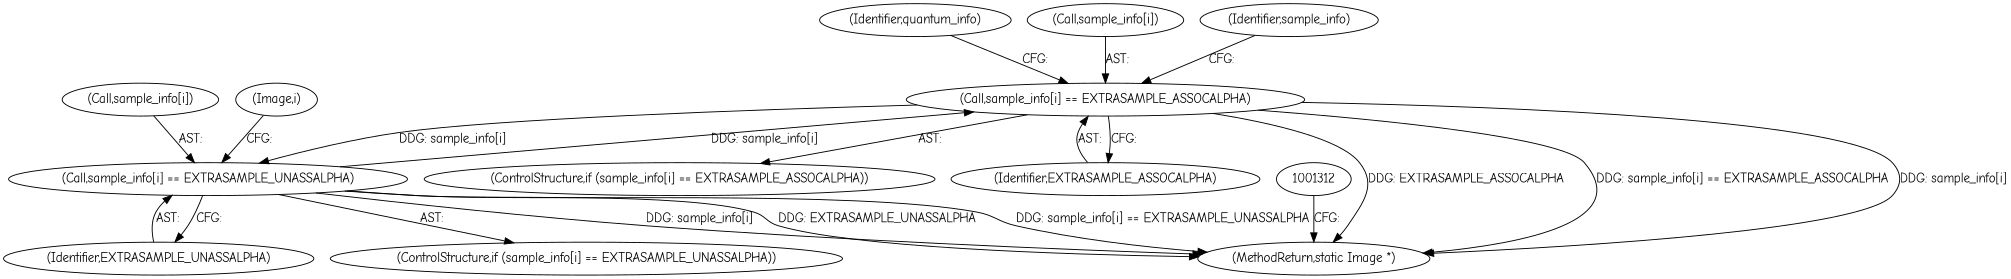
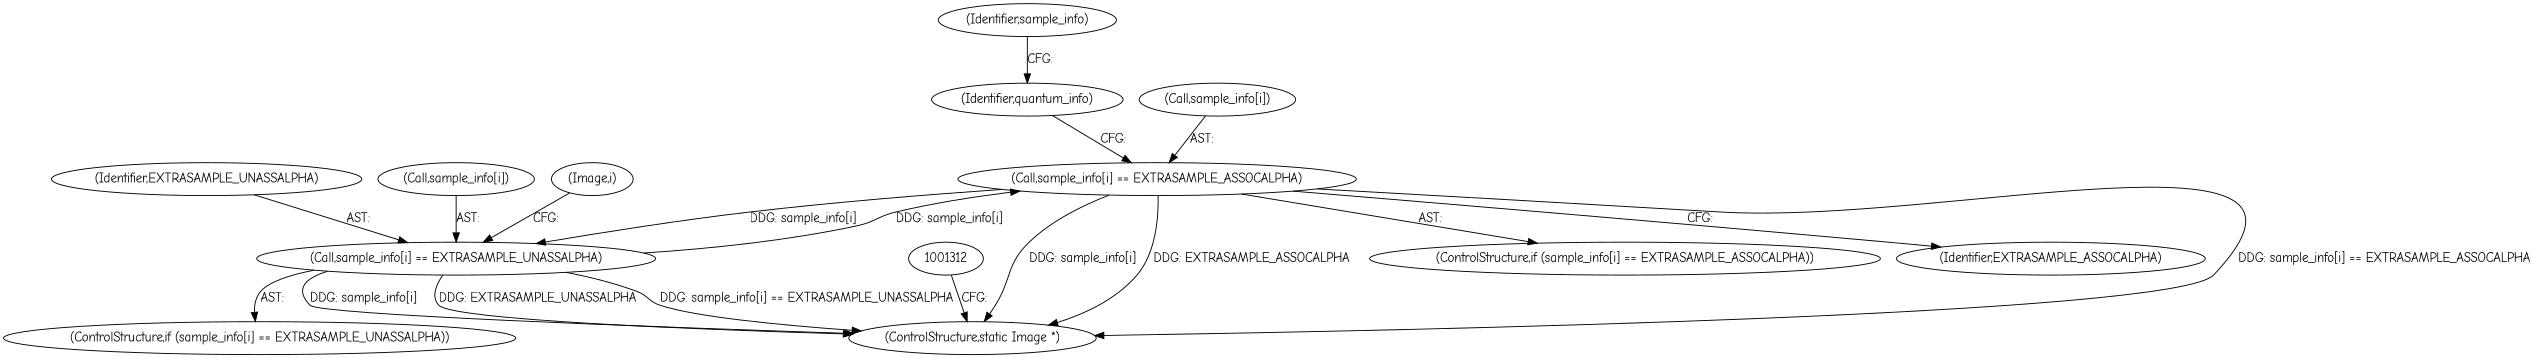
edge "(Identifier,sample_info)" -> "(Call,sample_info[i] == EXTRASAMPLE_ASSOCALPHA)": now "(Identifier,sample_info)" -> "(Identifier,quantum_info)"
edge "(Identifier,EXTRASAMPLE_ASSOCALPHA)" -> "(Call,sample_info[i] == EXTRASAMPLE_ASSOCALPHA)": removed, label "AST:"
edge "(Call,sample_info[i] == EXTRASAMPLE_UNASSALPHA)" -> "(Identifier,EXTRASAMPLE_UNASSALPHA)": removed, label "CFG:"
node "(MethodReturn,static Image *)": label "(MethodReturn,static Image *)" -> "(ControlStructure,static Image *)"
